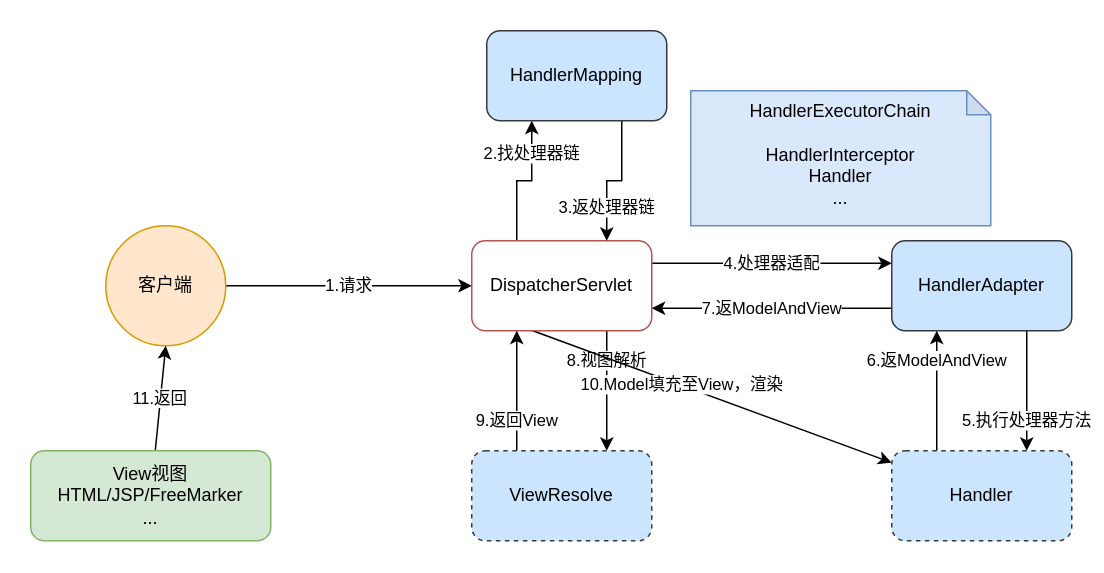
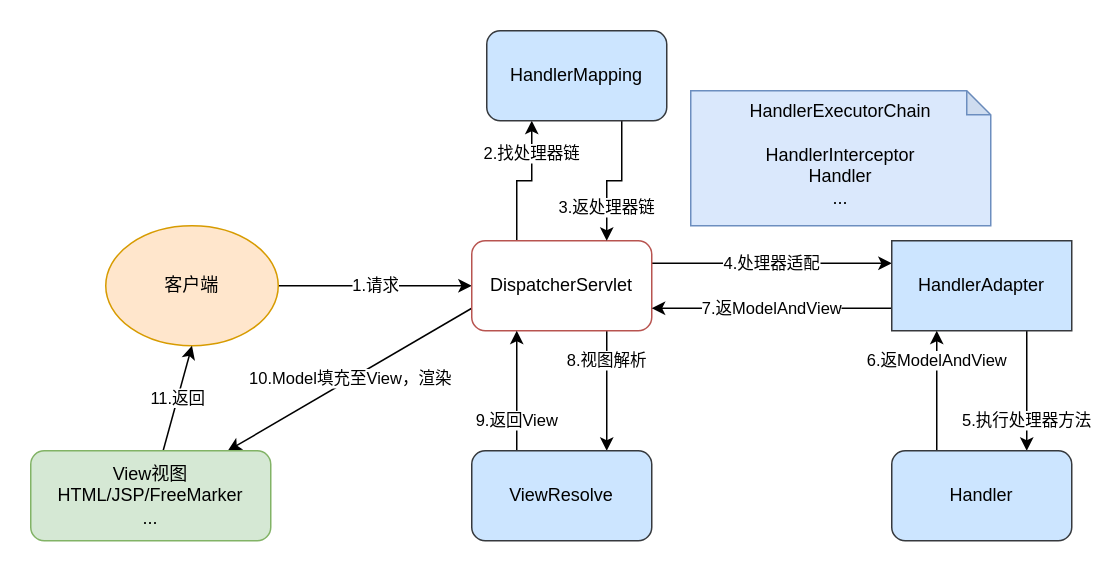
node "客户端": size 120x120 -> 173x120
node "HandlerAdapter": shape rounded rectangle -> rectangle
edge "DispatcherServlet" -> "Handler": now "DispatcherServlet" -> "View视图 HTML/JSP/FreeMarker ..."
node "ViewResolve": style dashed -> solid
node "Handler": style dashed -> solid
